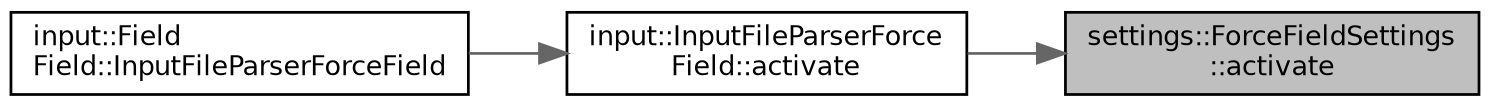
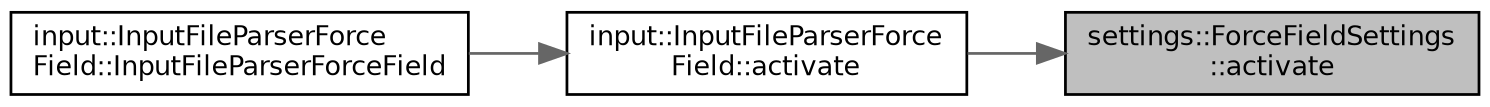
node "input::Field Field::InputFileParserForceField": label "input::Field Field::InputFileParserForceField" -> "input::InputFileParserForce Field::InputFileParserForceField"
